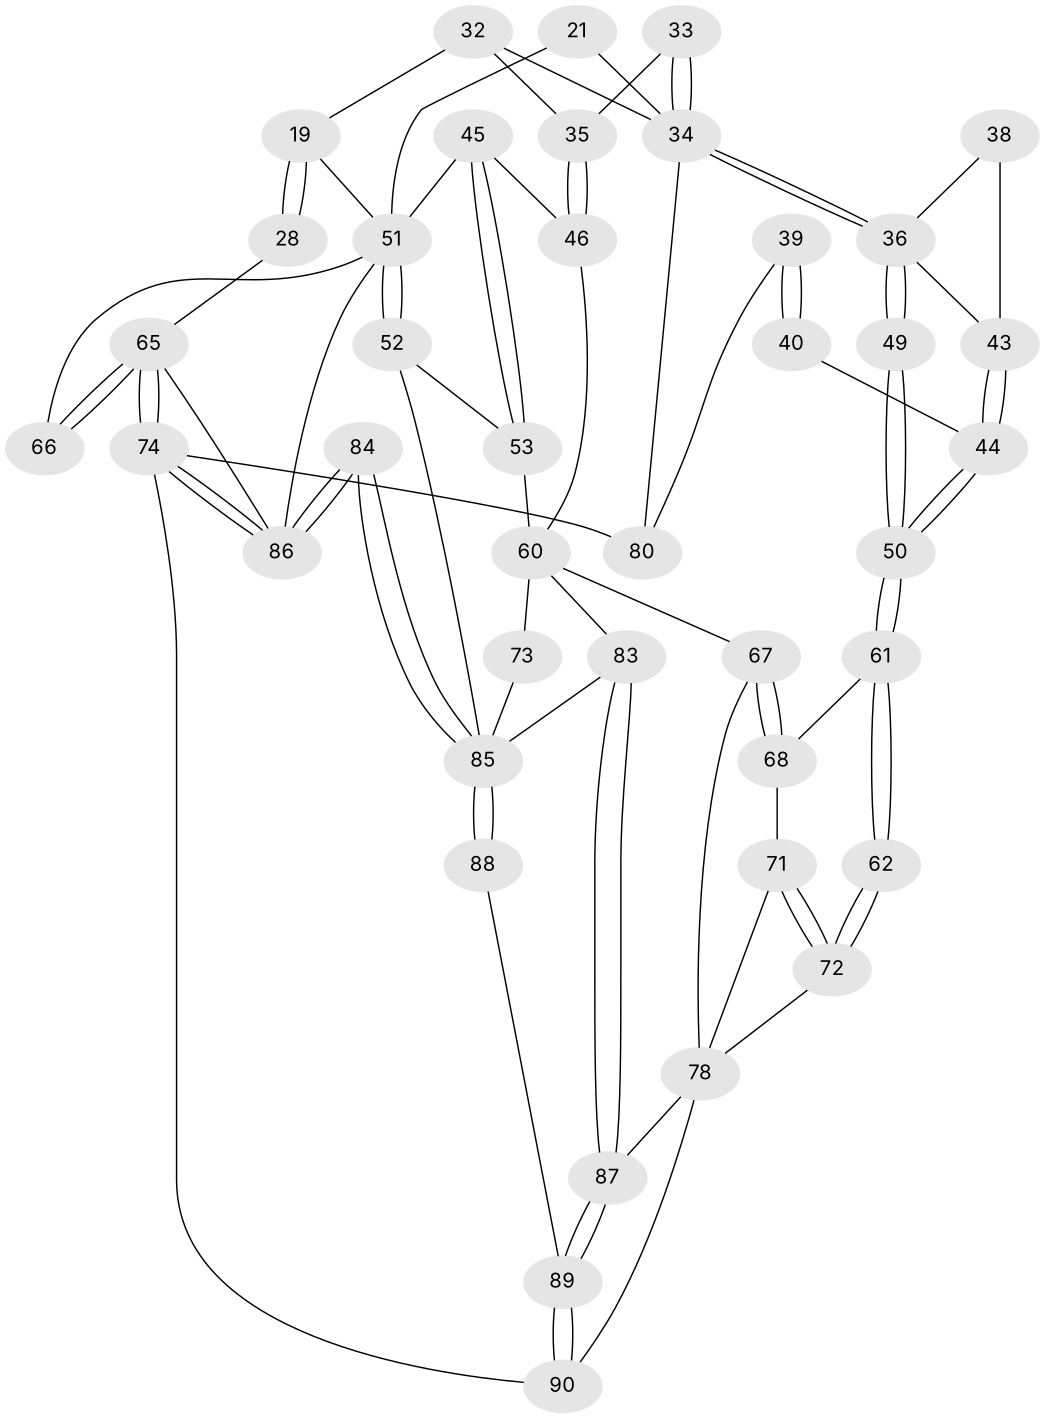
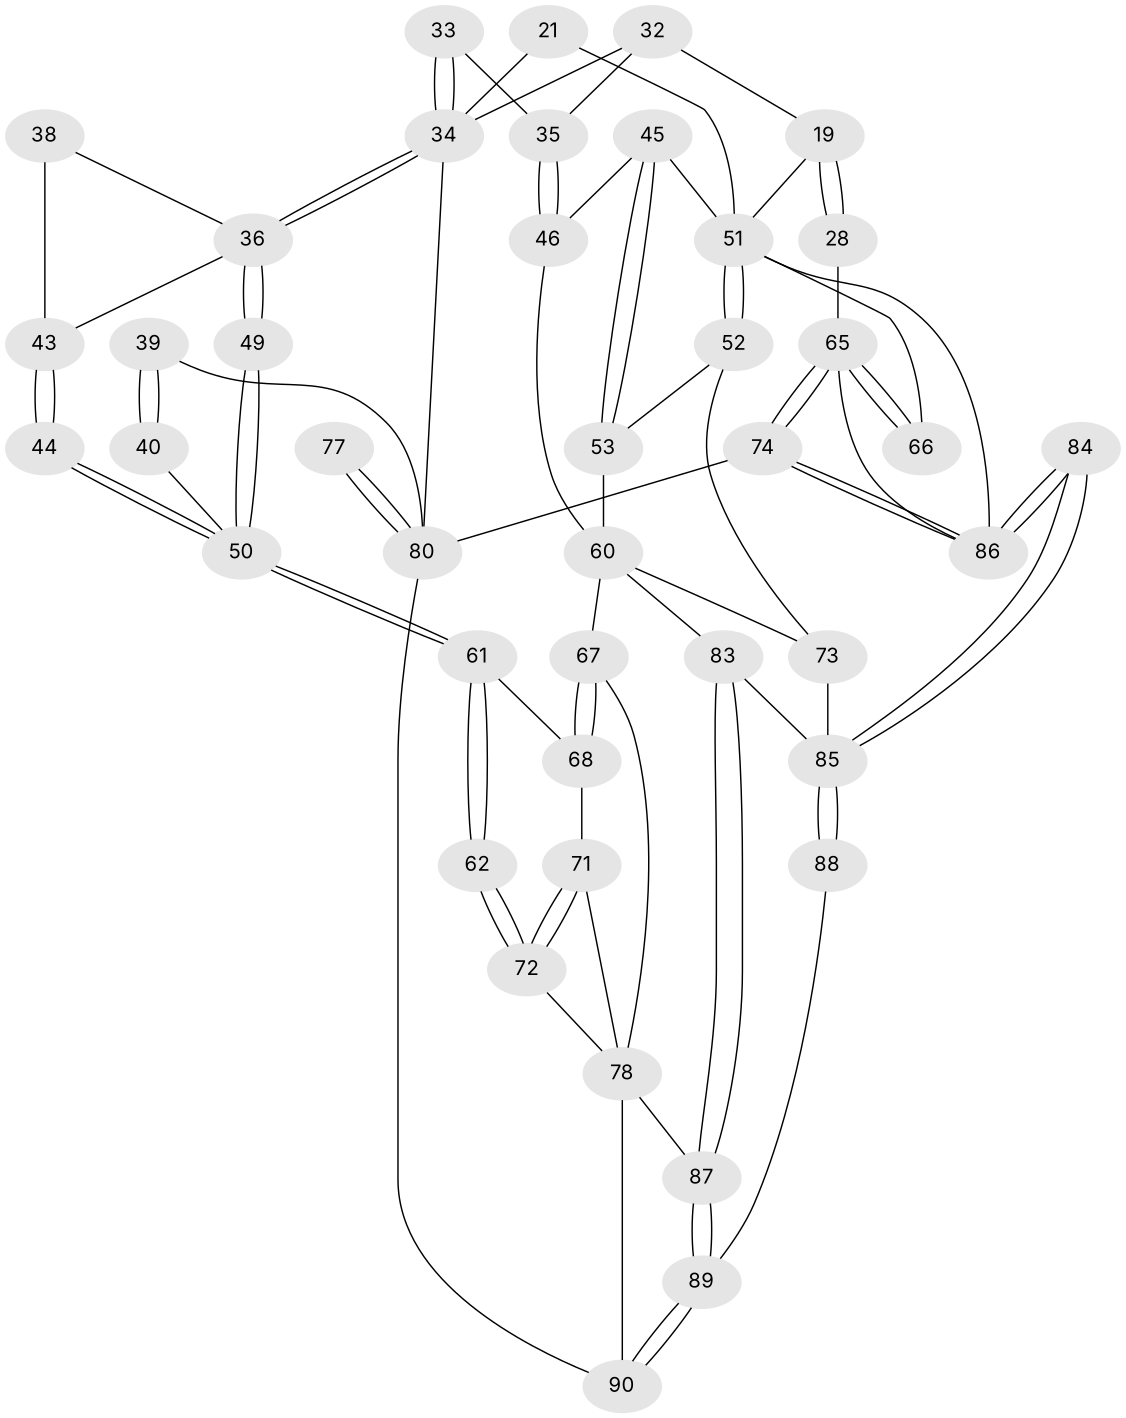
edge "40" -- "44": now "40" -- "50"
node "77": added
edge "52" -- "85": now "52" -- "73"
edge "74" -- "90": now "80" -- "90"
